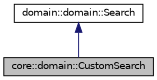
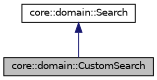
node "domain::domain::Search": label "domain::domain::Search" -> "core::domain::Search"
